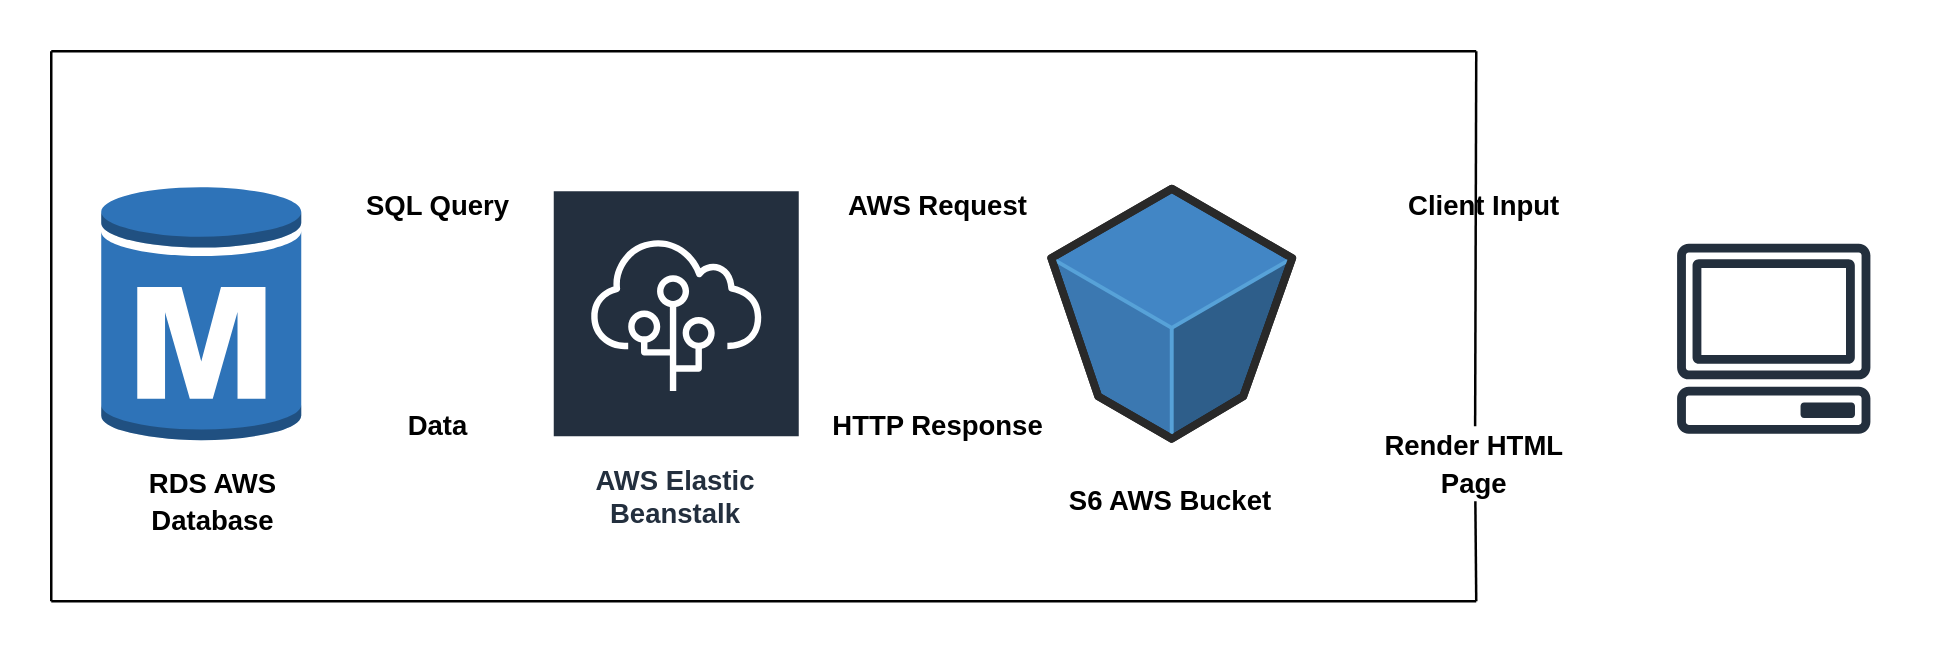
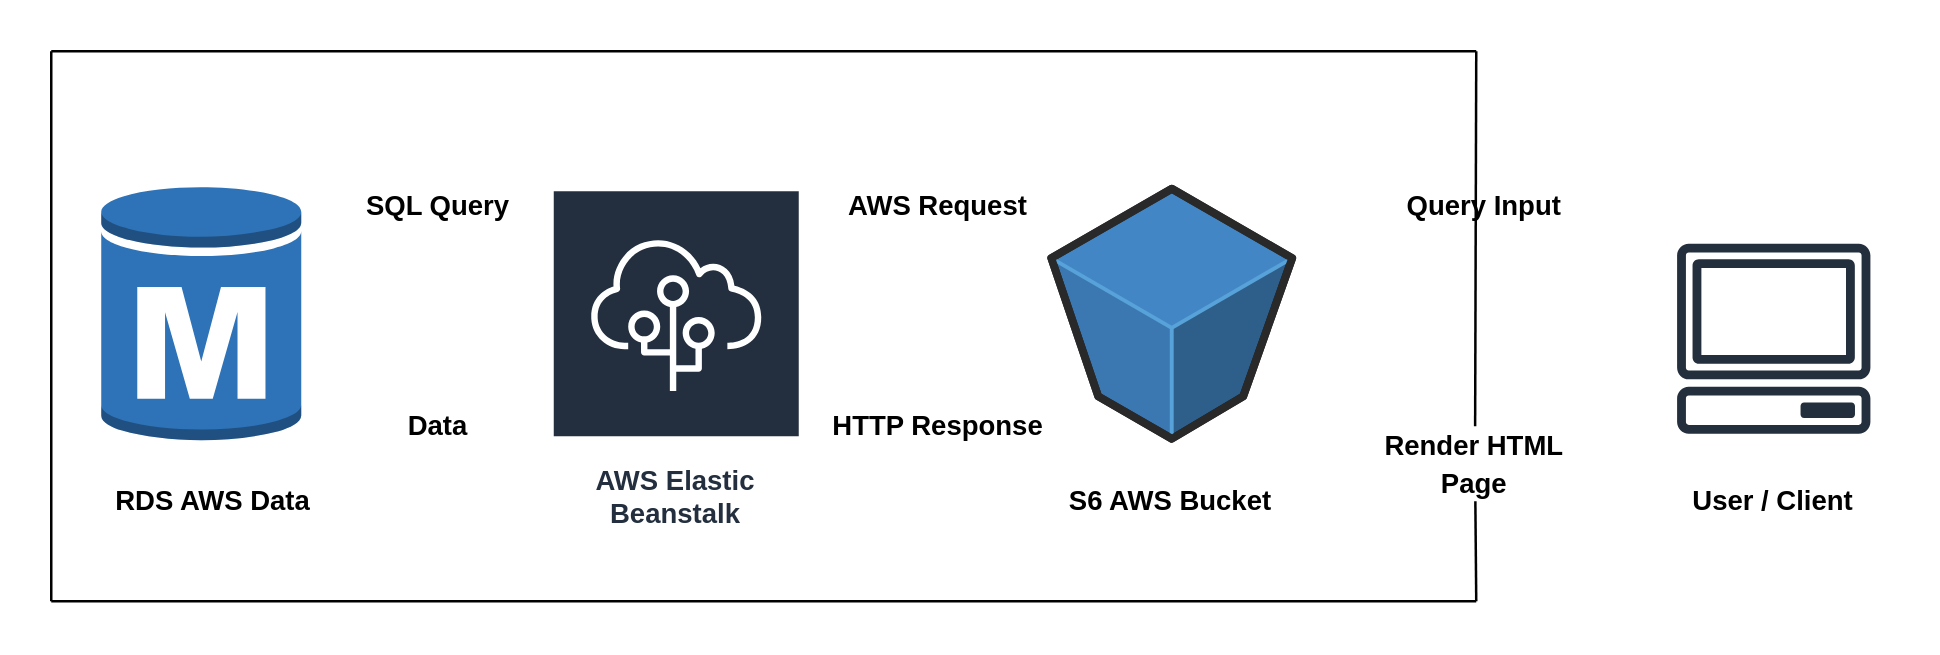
node "Client Input": label "Client Input" -> "Query Input"
node "RDS AWS Database": label "RDS AWS Database" -> "RDS AWS Data"
node "User / Client": added
